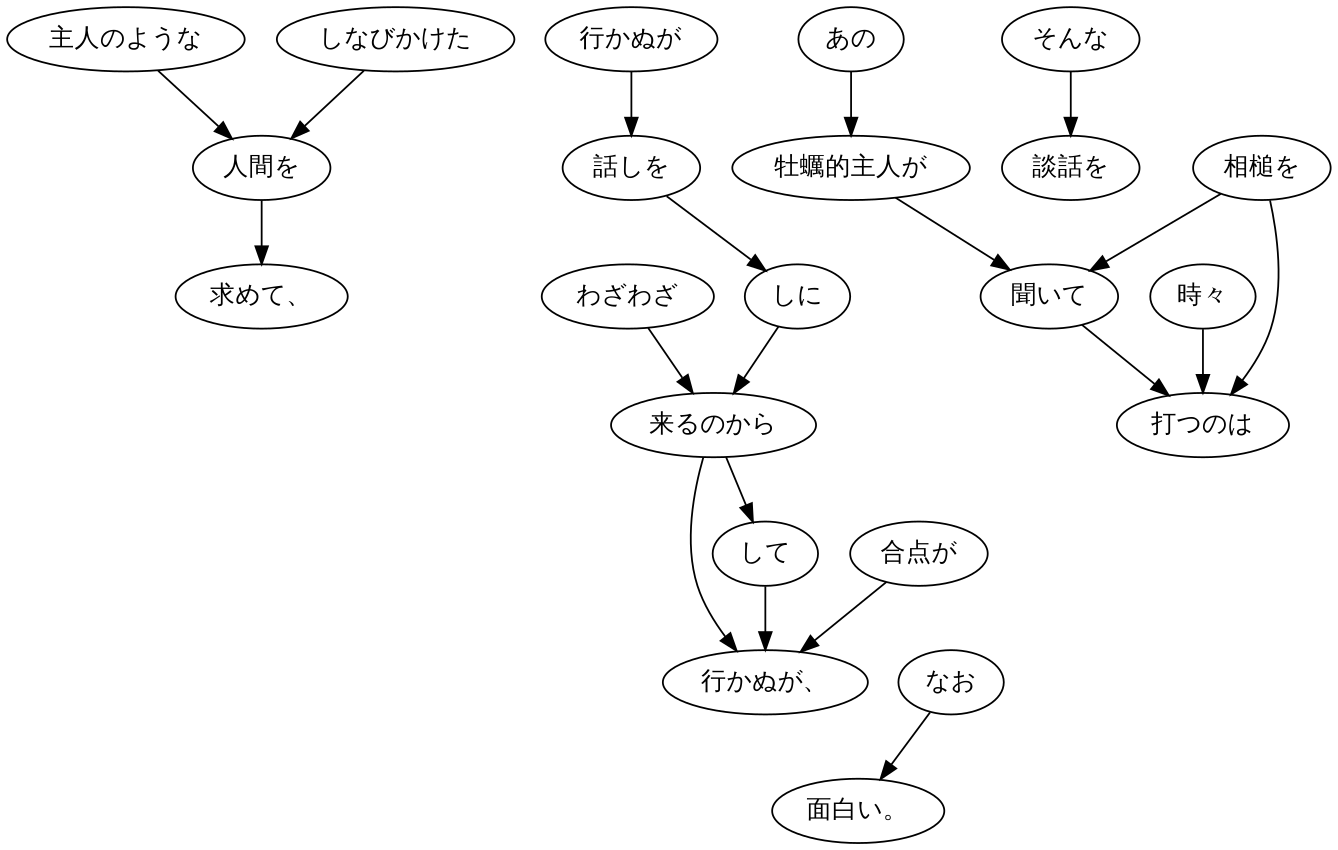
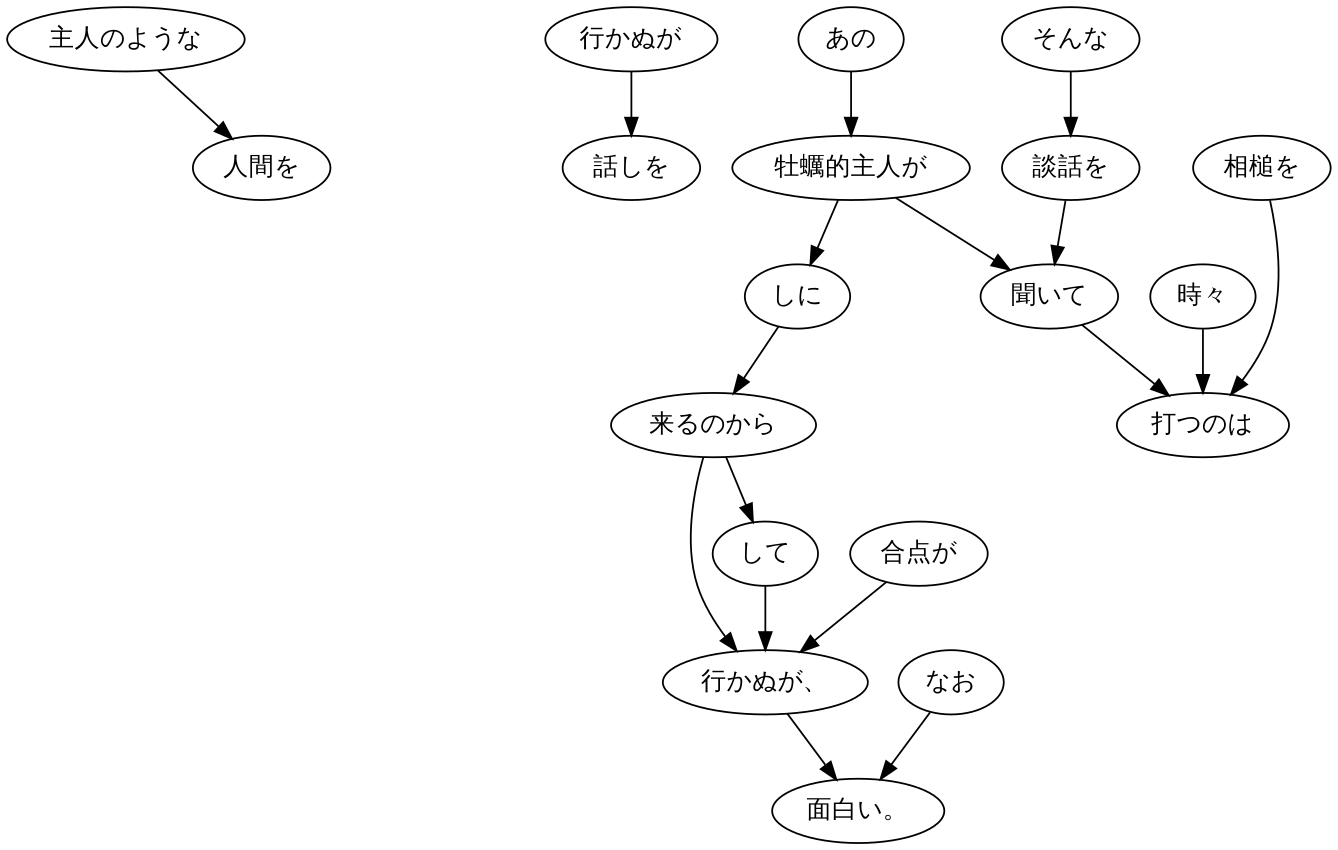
node "しなびかけた": removed
edge "話しを" -> "しに": now "牡蠣的主人が" -> "しに"
edge "相槌を" -> "聞いて": now "談話を" -> "聞いて"
node "求めて、": removed
node "わざわざ": removed
edge "行かぬが、" -> "面白い。": added
